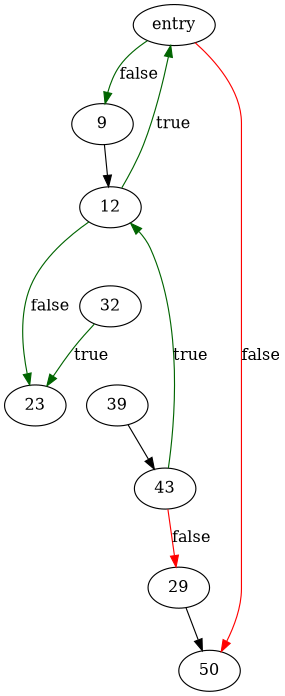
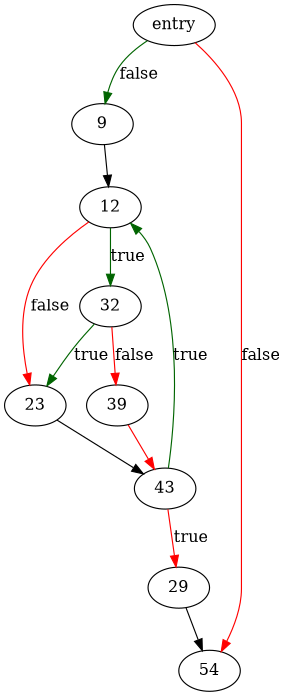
edge "12" -> "entry": now "12" -> "32"
edge "12" -> "23": color darkgreen -> red
edge "32" -> "39": added, label "false"
edge "39" -> "43": color black -> red
edge "23" -> "43": added
edge "43" -> "29": label "false" -> "true"
node "50": label "50" -> "54"
